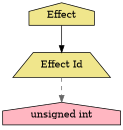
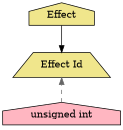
edge "Effect Id" -> "unsigned int": reversed
